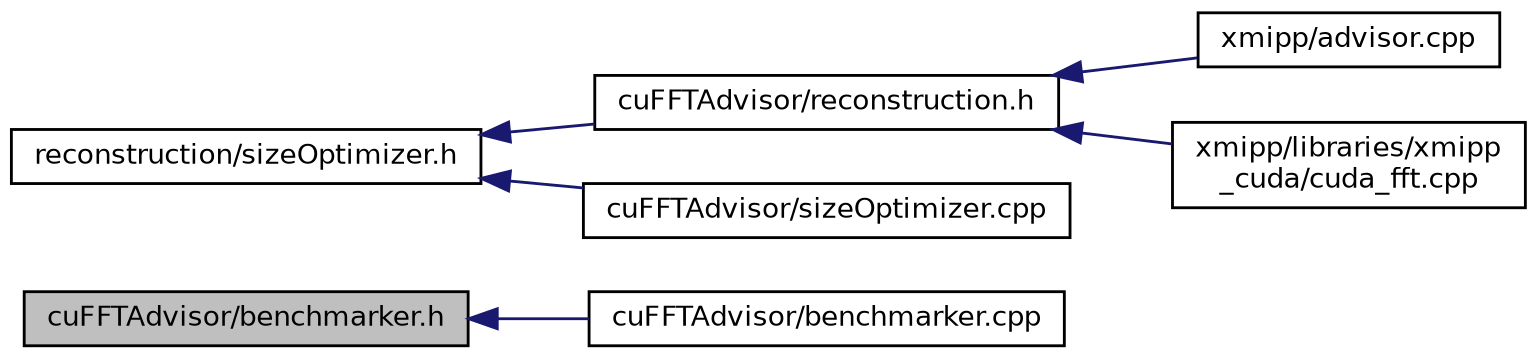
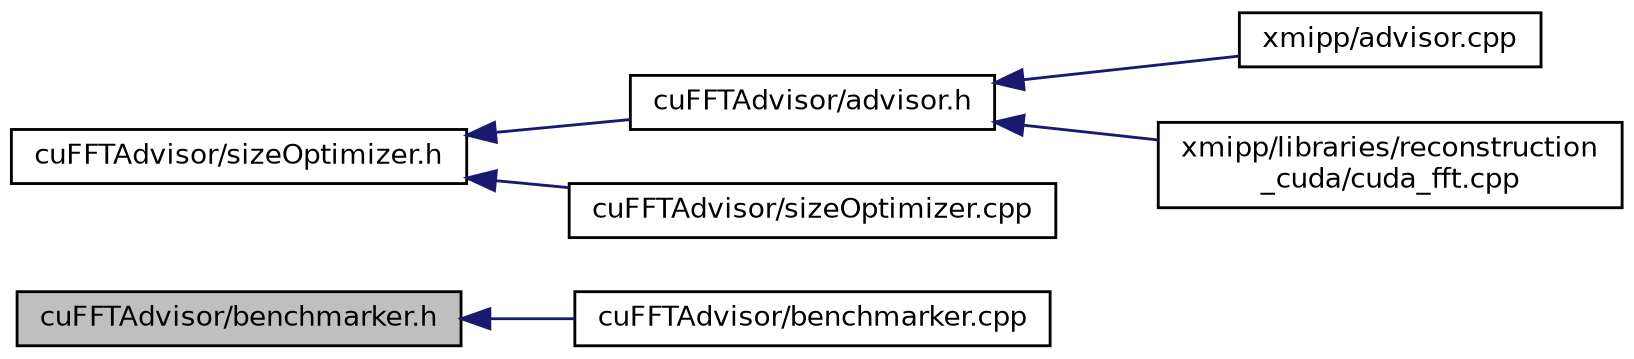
node "cuFFTAdvisor/reconstruction.h": label "cuFFTAdvisor/reconstruction.h" -> "cuFFTAdvisor/advisor.h"
node "reconstruction/sizeOptimizer.h": label "reconstruction/sizeOptimizer.h" -> "cuFFTAdvisor/sizeOptimizer.h"
node "xmipp/libraries/xmipp _cuda/cuda_fft.cpp": label "xmipp/libraries/xmipp _cuda/cuda_fft.cpp" -> "xmipp/libraries/reconstruction _cuda/cuda_fft.cpp"
